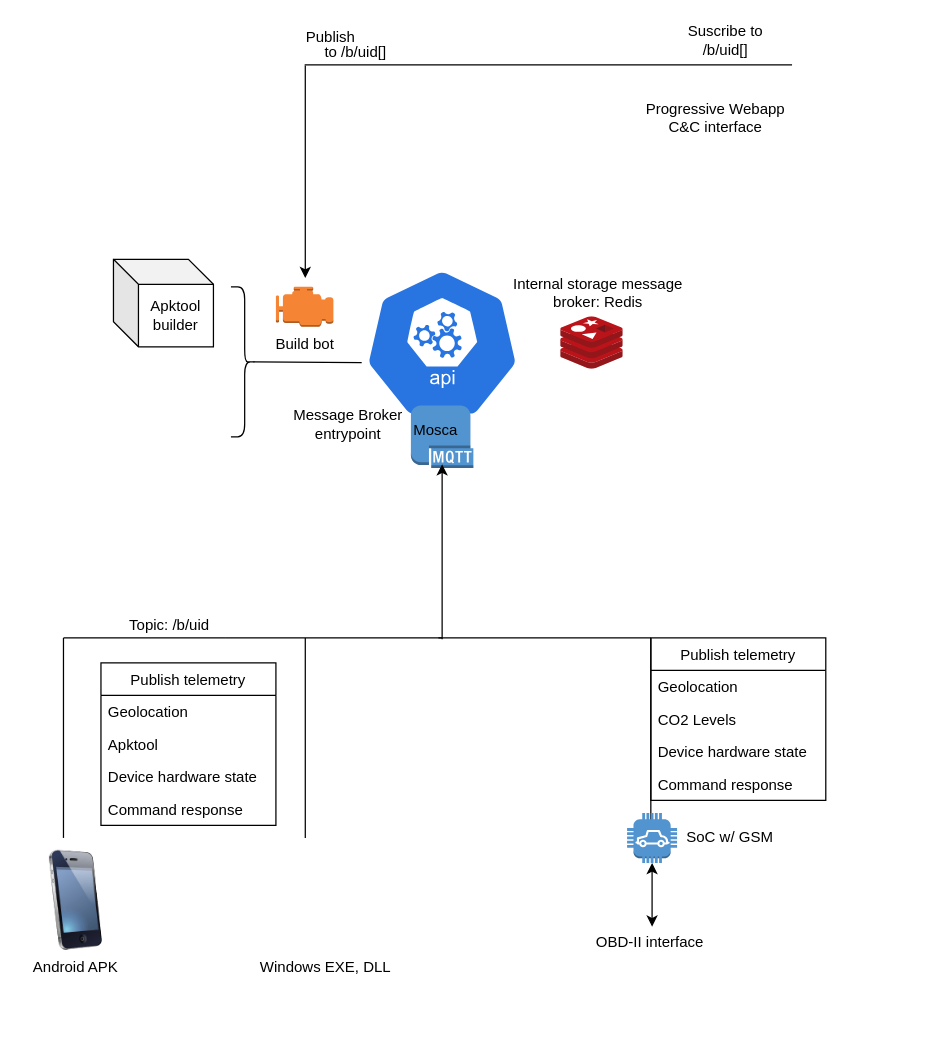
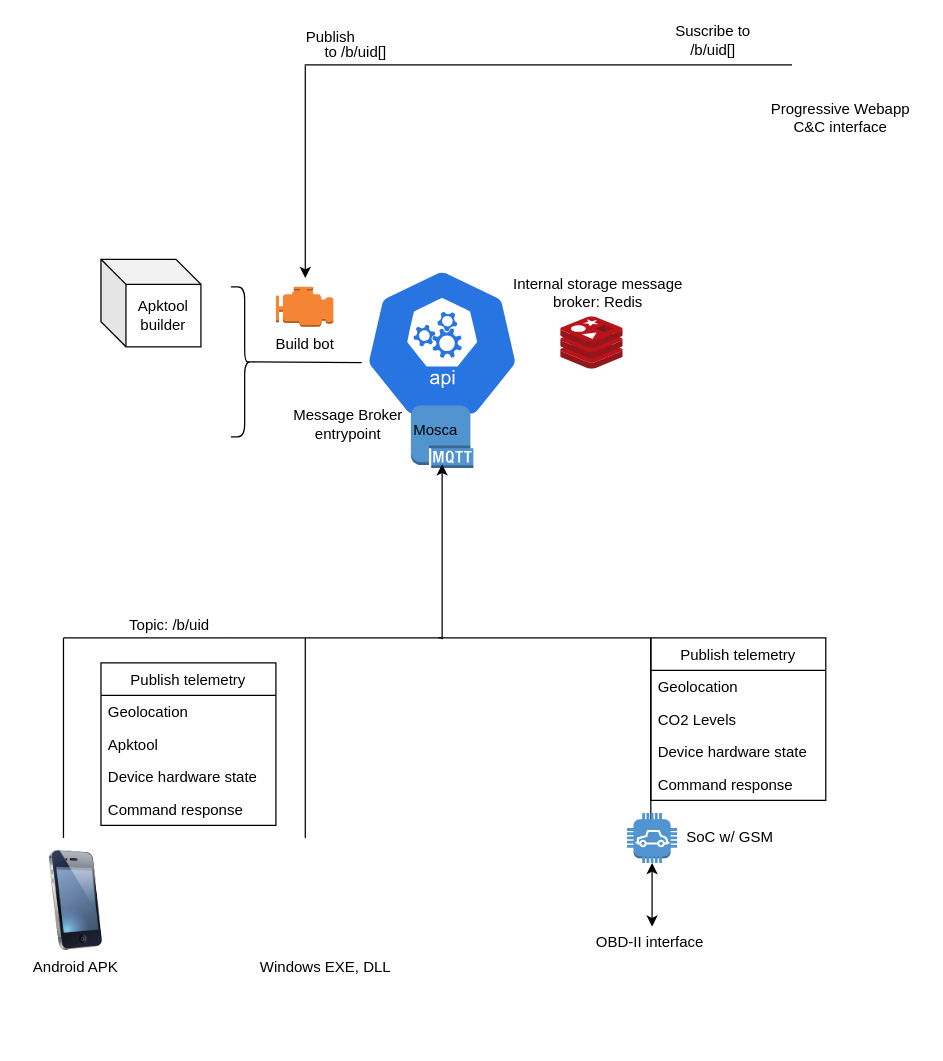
node "Suscribe to /b/uid[]": moved (726, 41) -> (713, 41)
node "Progressive Webapp C&C interface": moved (716, 118) -> (841, 118)
node "Apktool builder": moved (163, 303) -> (151, 303)
